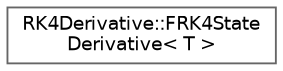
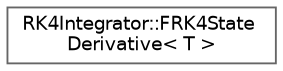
node "RK4Derivative::FRK4State Derivative< T >": label "RK4Derivative::FRK4State Derivative< T >" -> "RK4Integrator::FRK4State Derivative< T >"
